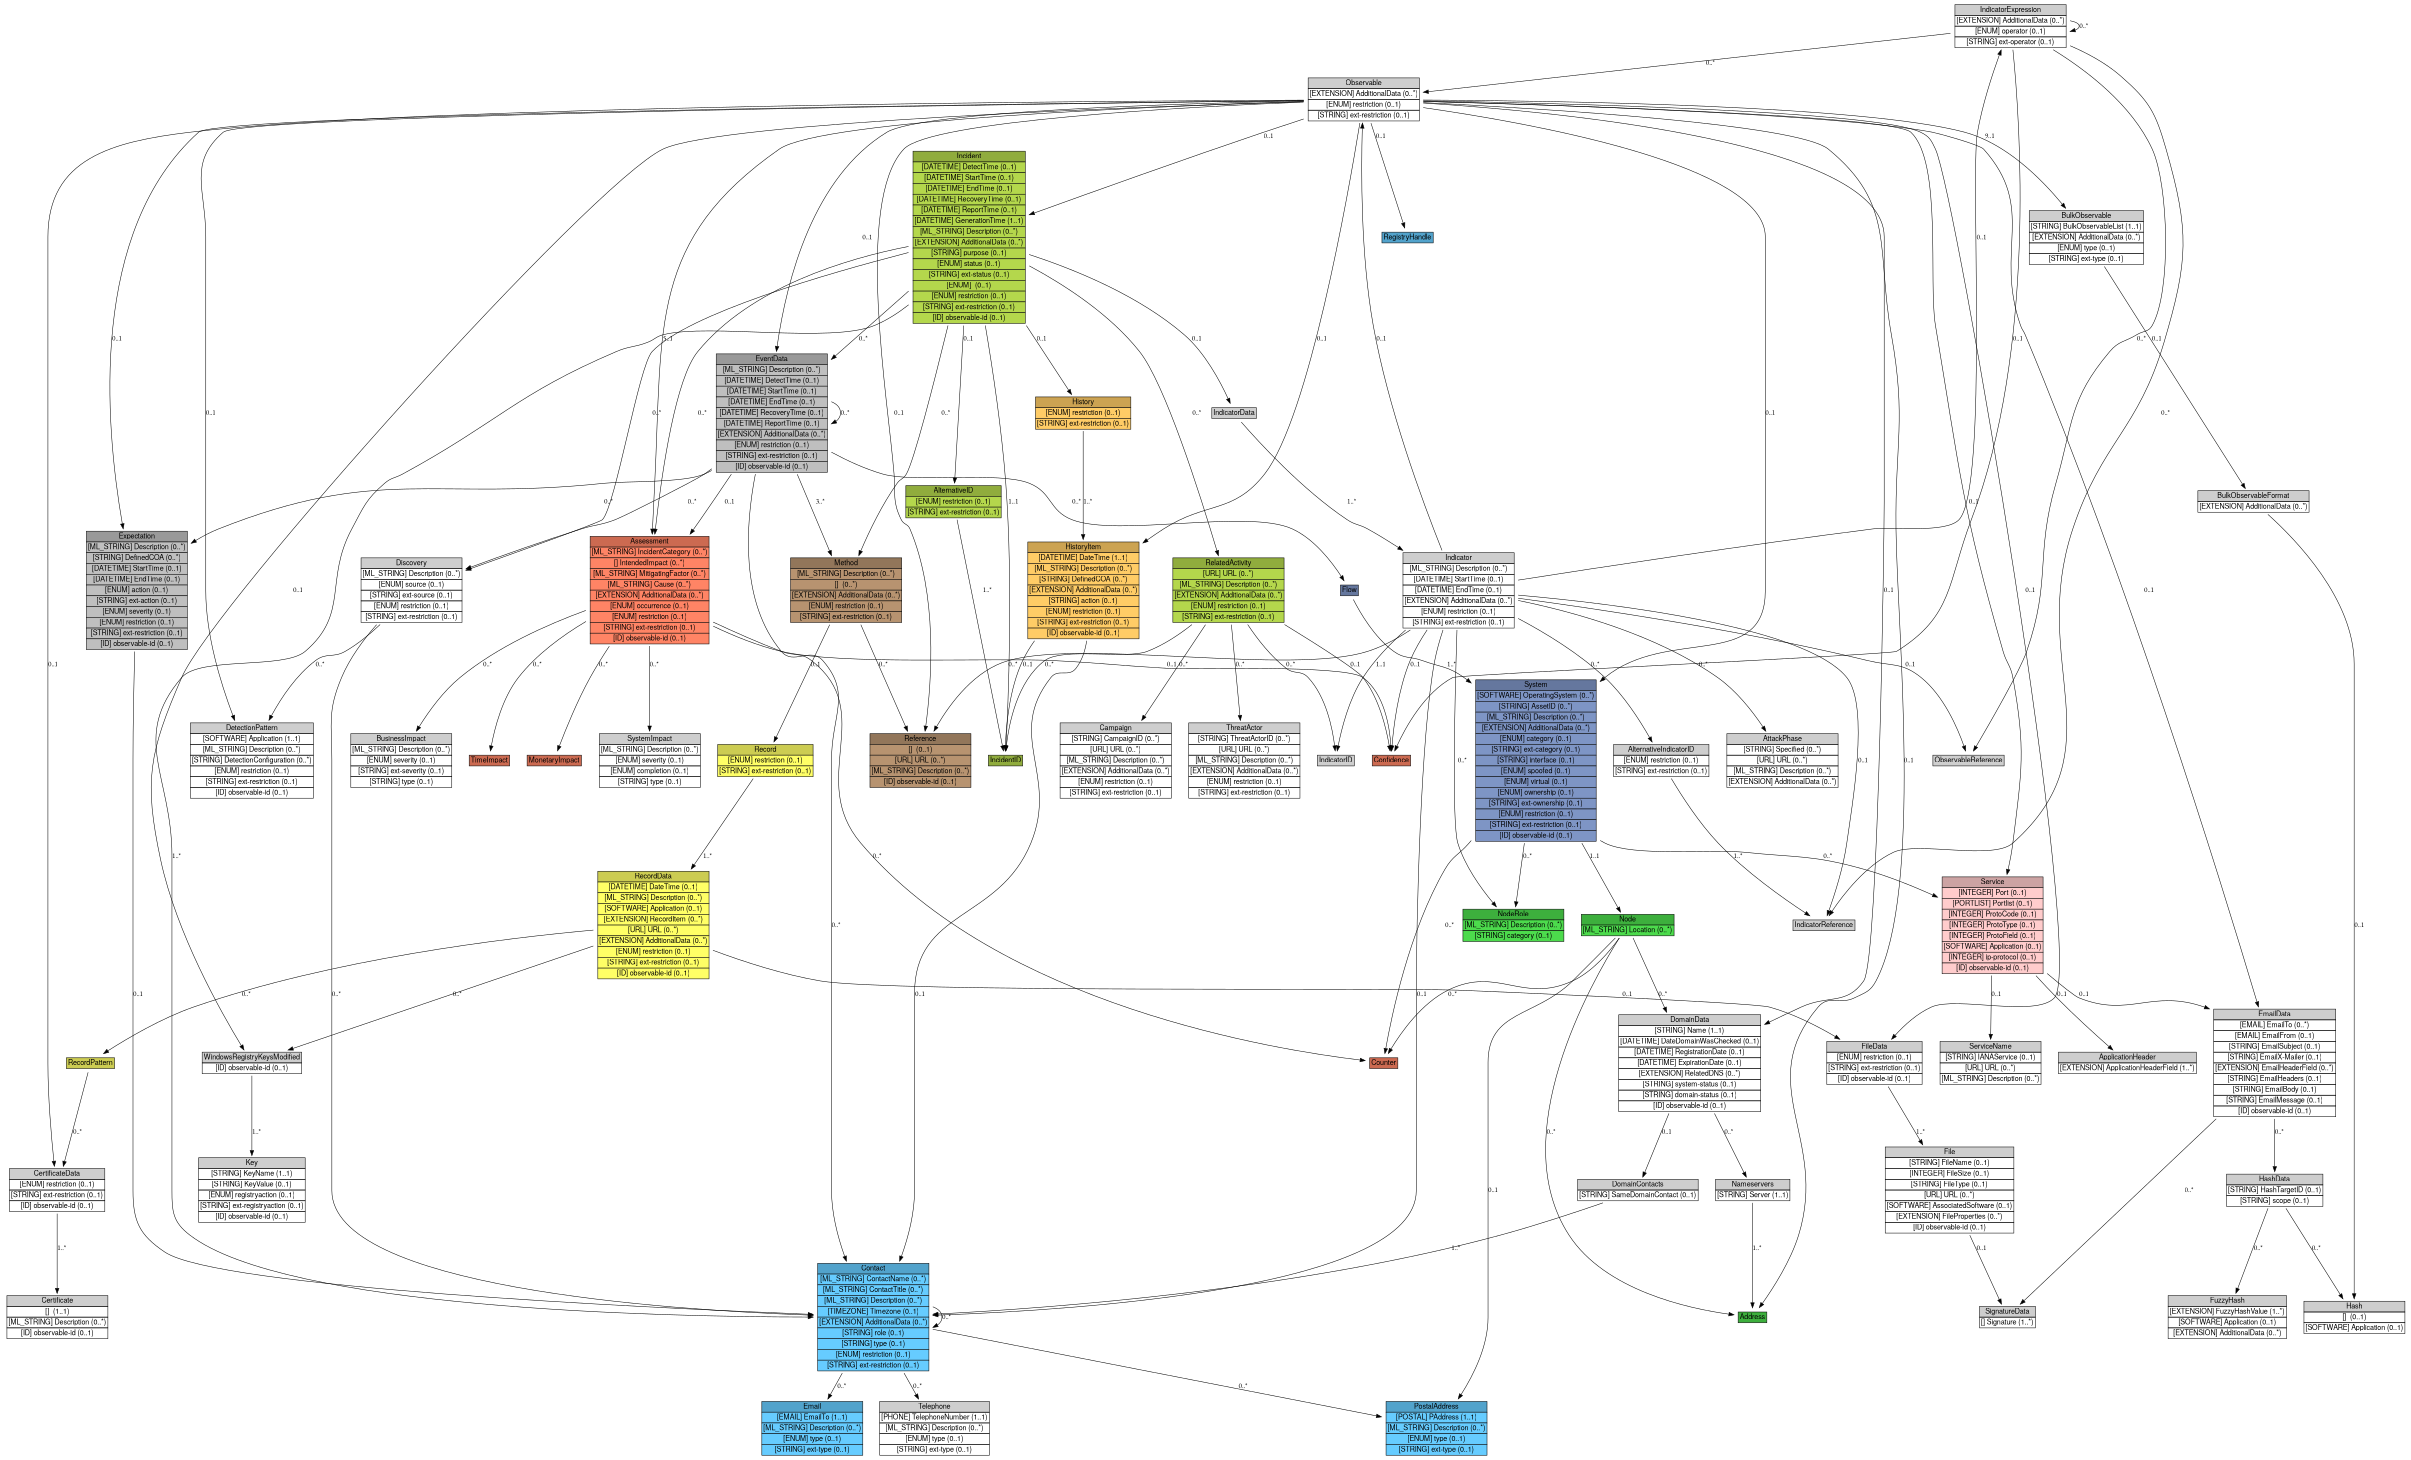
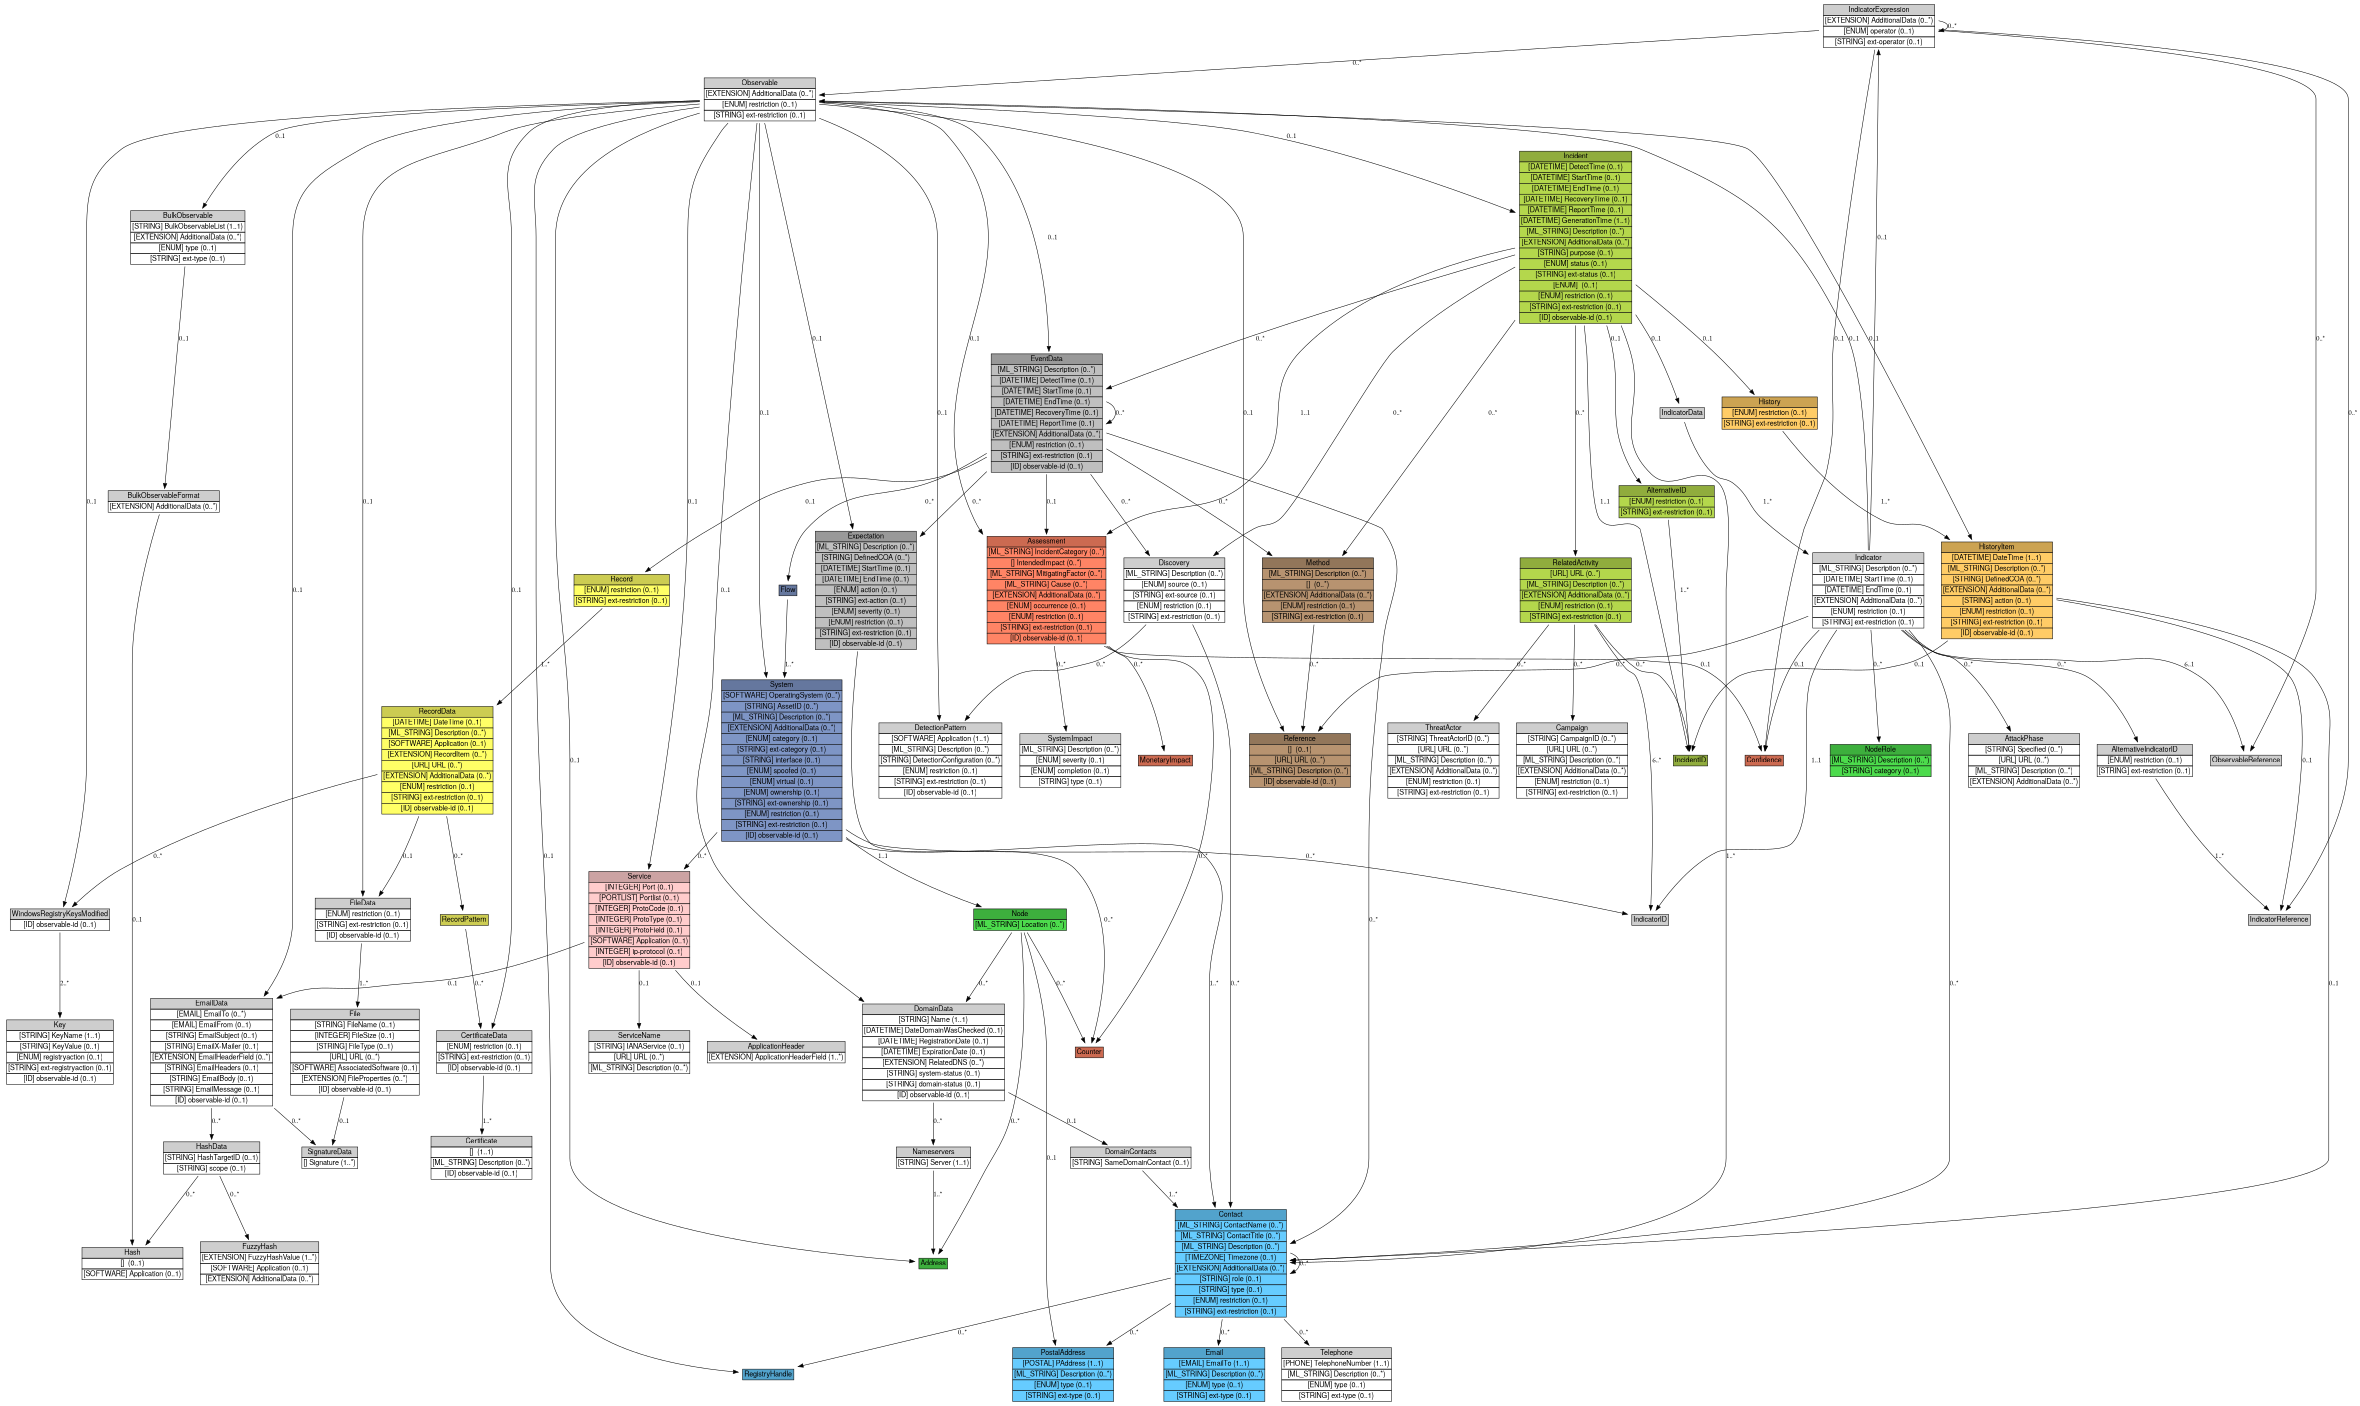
edge "Observable" -> "BulkObservable": label "9..1" -> "0..1"
edge "Observable" -> "Assessment": label "5..1" -> "0..1"
edge "Incident" -> "Assessment": label "0..*" -> "1..1"
edge "EventData" -> "Method": label "3..*" -> "0..*"
edge "Indicator" -> "IndicatorReference": now "HistoryItem" -> "IndicatorReference"
edge "RelatedActivity" -> "IndicatorID": label "0..*" -> "6..*"
edge "Indicator" -> "ObservableReference": label "0..1" -> "6..1"
edge "RelatedActivity" -> "Confidence": removed, label "0..1"
edge "Method" -> "Record": now "EventData" -> "Record"
node "BusinessImpact": removed
node "TimeImpact": removed
edge "System" -> "NodeRole": now "System" -> "IndicatorID"
edge "Expectation" -> "Contact": label "0..1" -> "1..*"
edge "Indicator" -> "Contact": label "0..1" -> "0..*"
edge "WindowsRegistryKeysModified" -> "Key": label "1..*" -> "2..*"
edge "Contact" -> "RegistryHandle": added, label "0..*"
